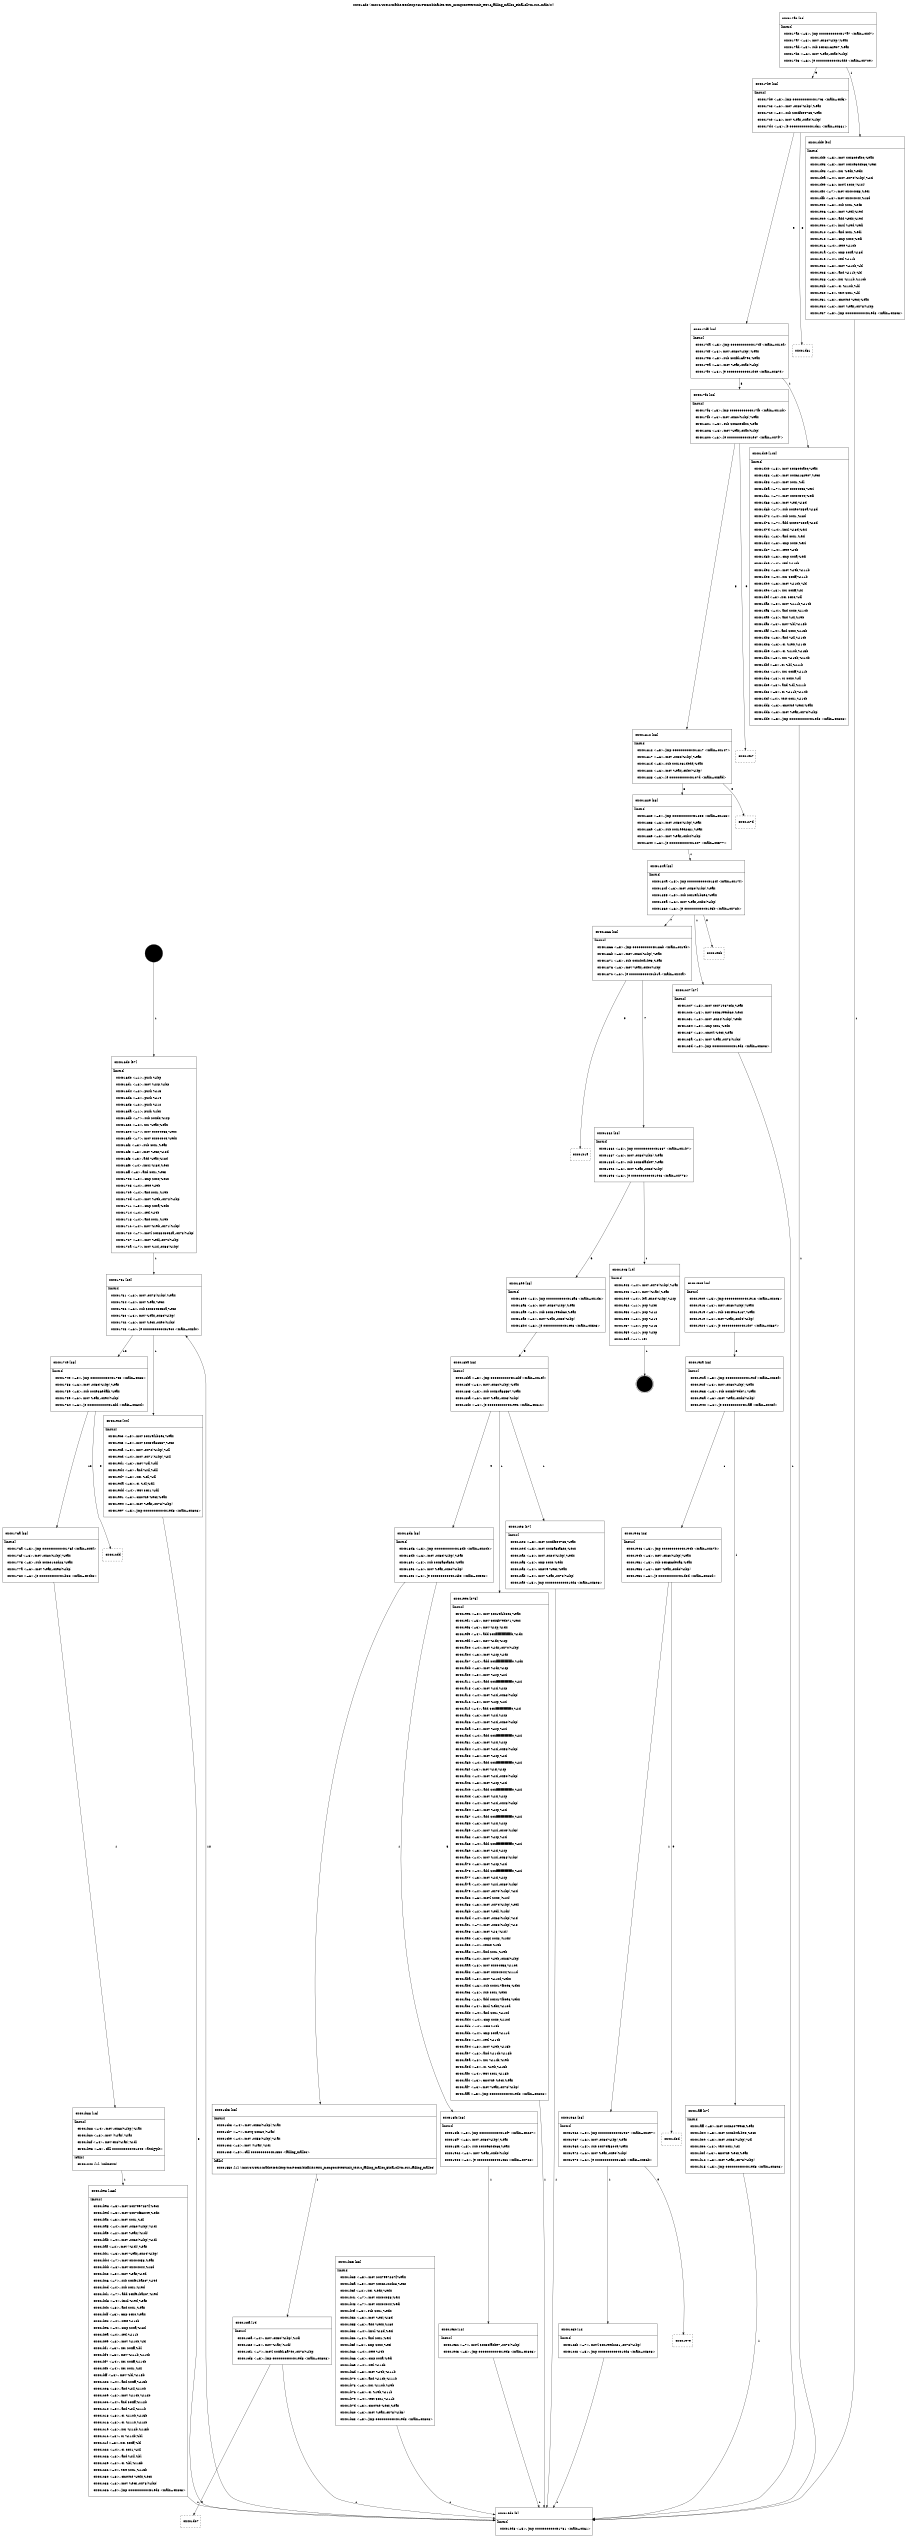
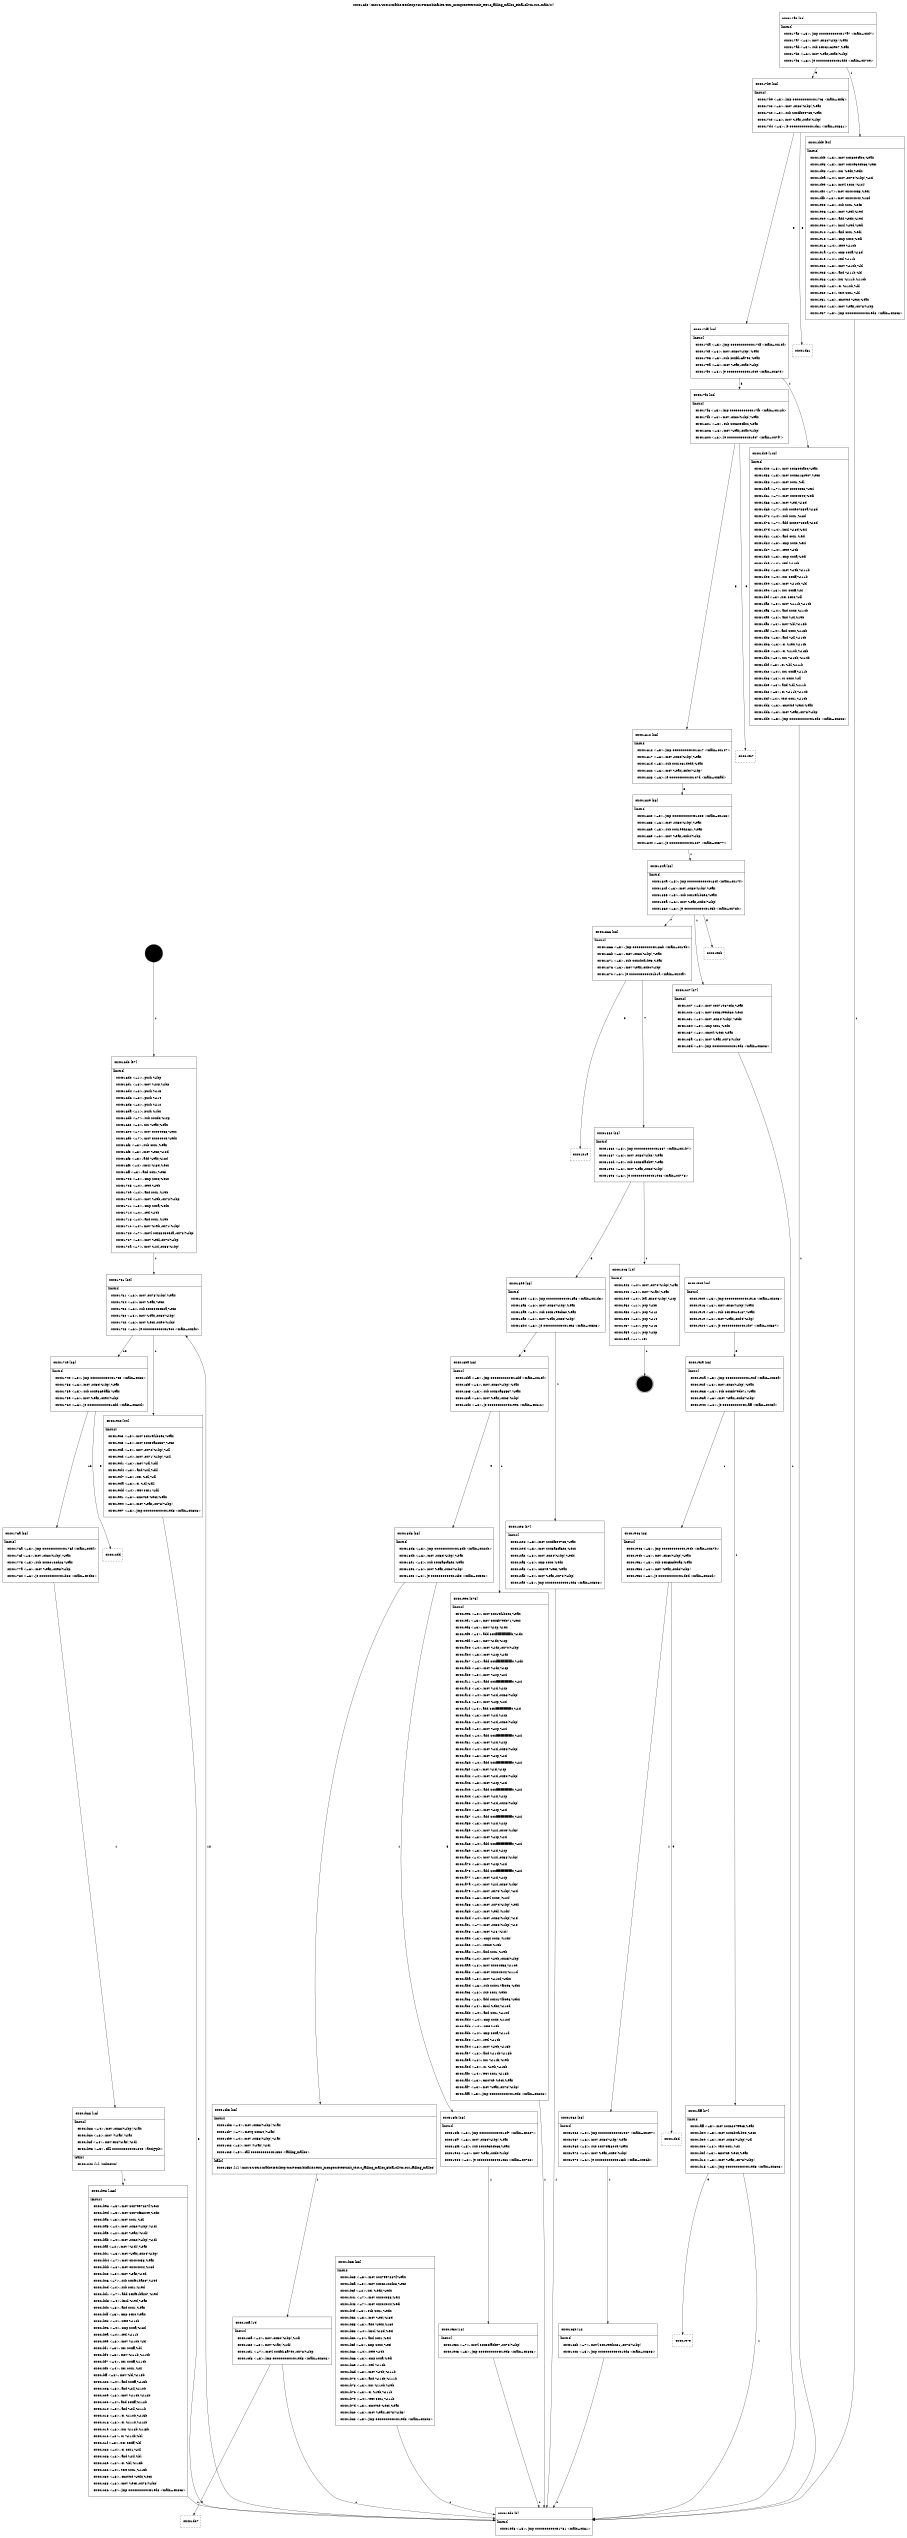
node "0x401c7d": removed
edge "0x4018ba [28]" -> "0x401c98 [27]": now "0x40189e [28]" -> "0x401c98 [27]"
edge "0x401962 [28]" -> "0x40197e": now "0x401aff [27]" -> "0x40197e"
